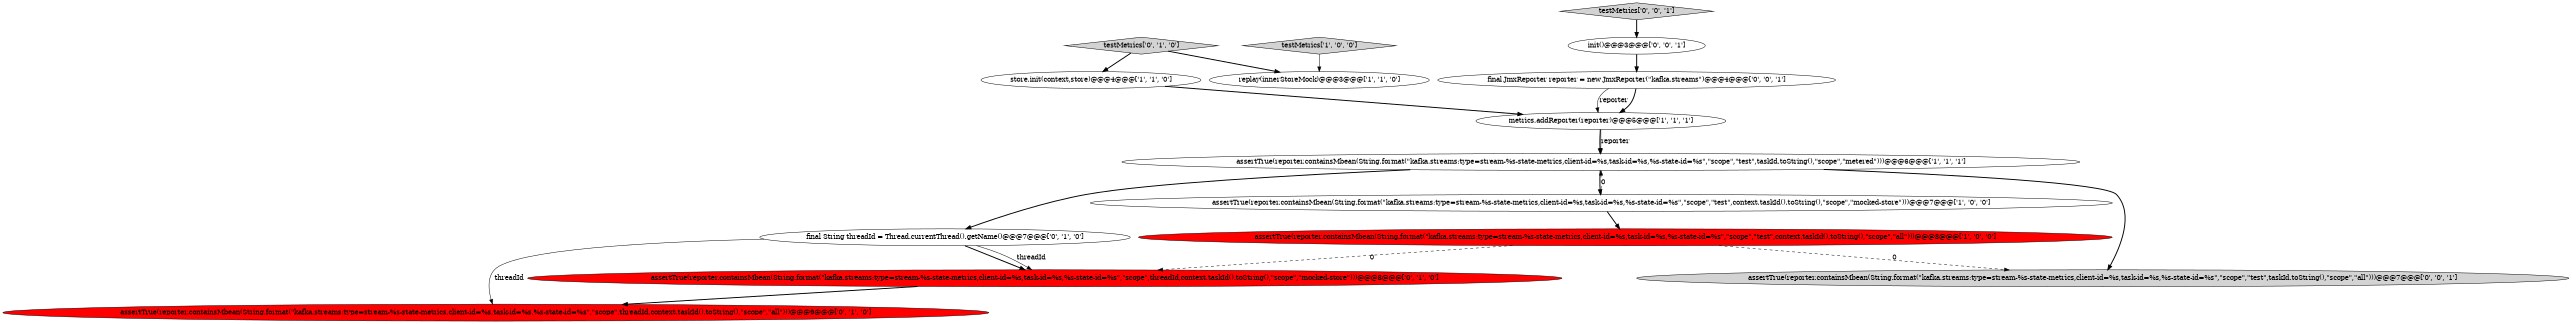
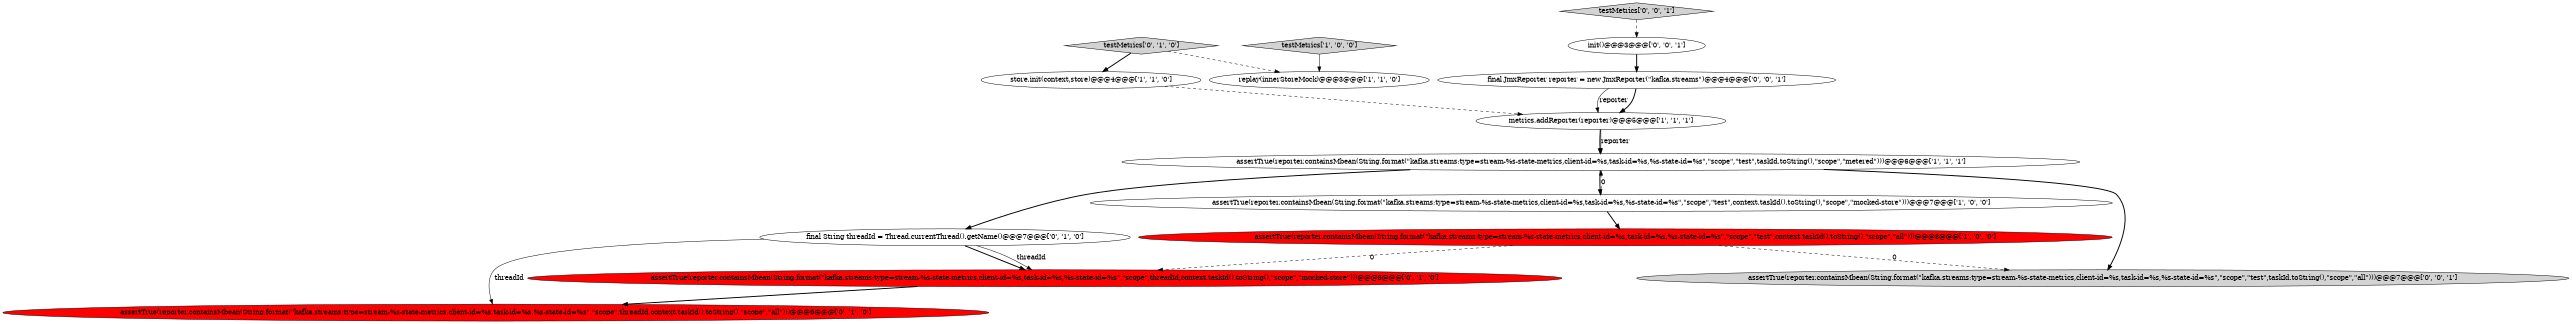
edge "testMetrics['0', '0', '1']" -> "init()@@@3@@@['0', '0', '1']": style bold -> dashed
edge "testMetrics['0', '1', '0']" -> "replay(innerStoreMock)@@@3@@@['1', '1', '0']": style bold -> dashed
edge "store.init(context,store)@@@4@@@['1', '1', '0']" -> "metrics.addReporter(reporter)@@@5@@@['1', '1', '1']": style bold -> dashed
